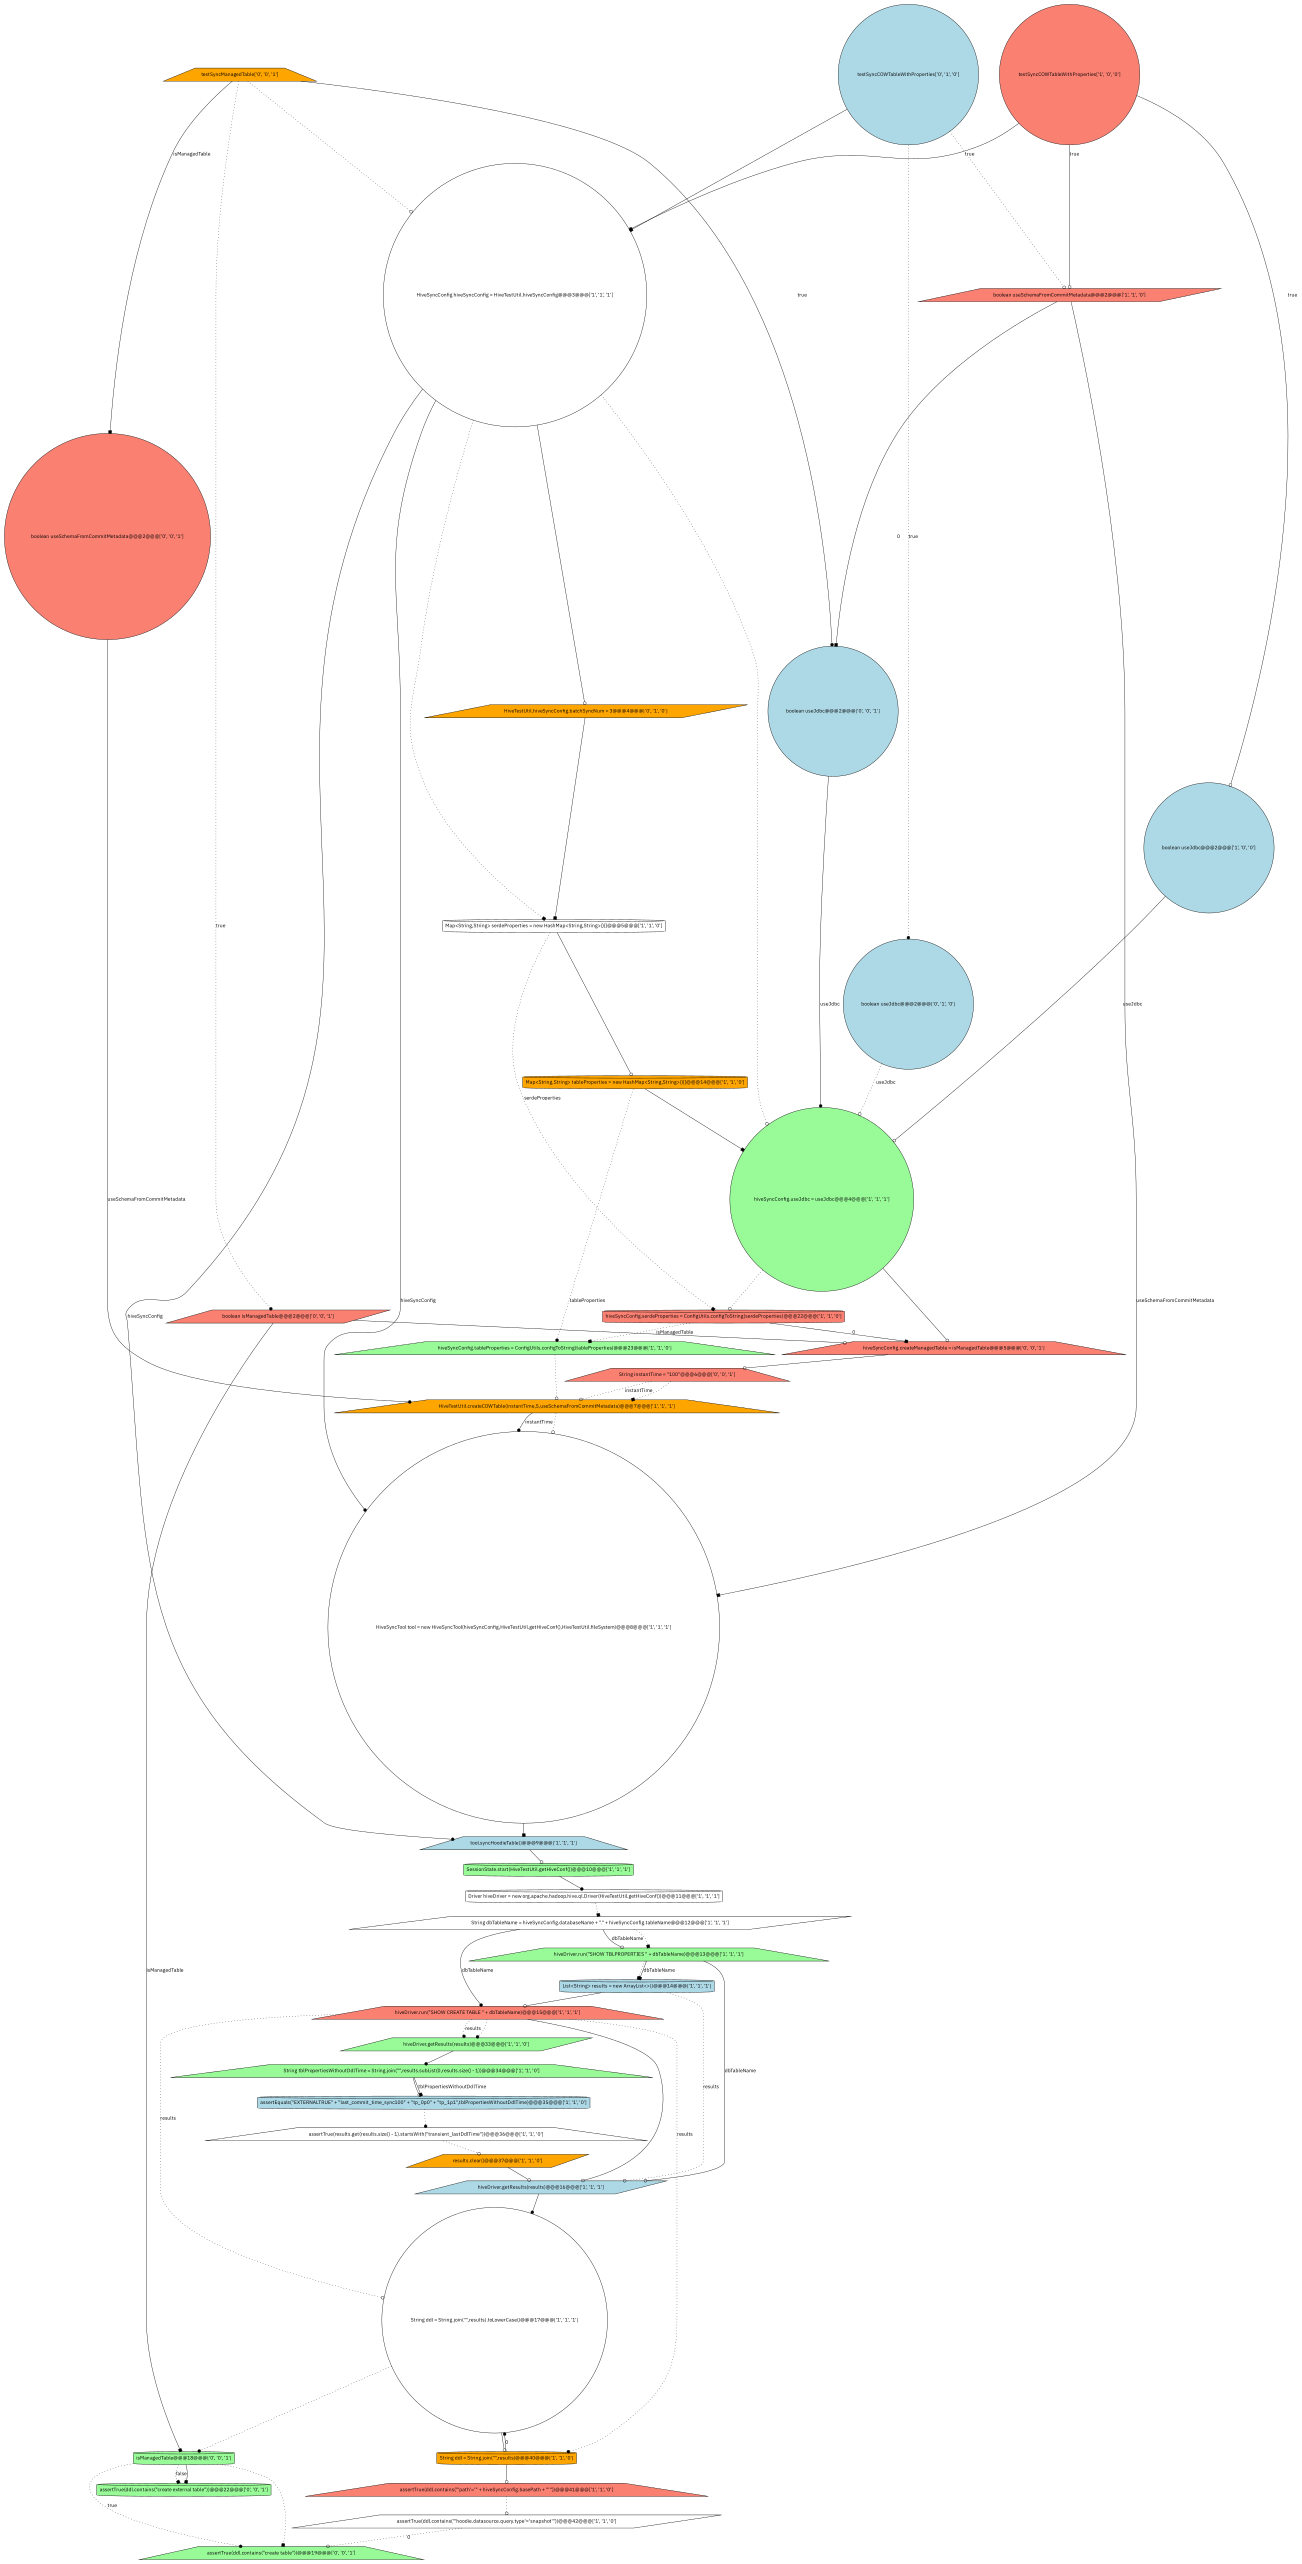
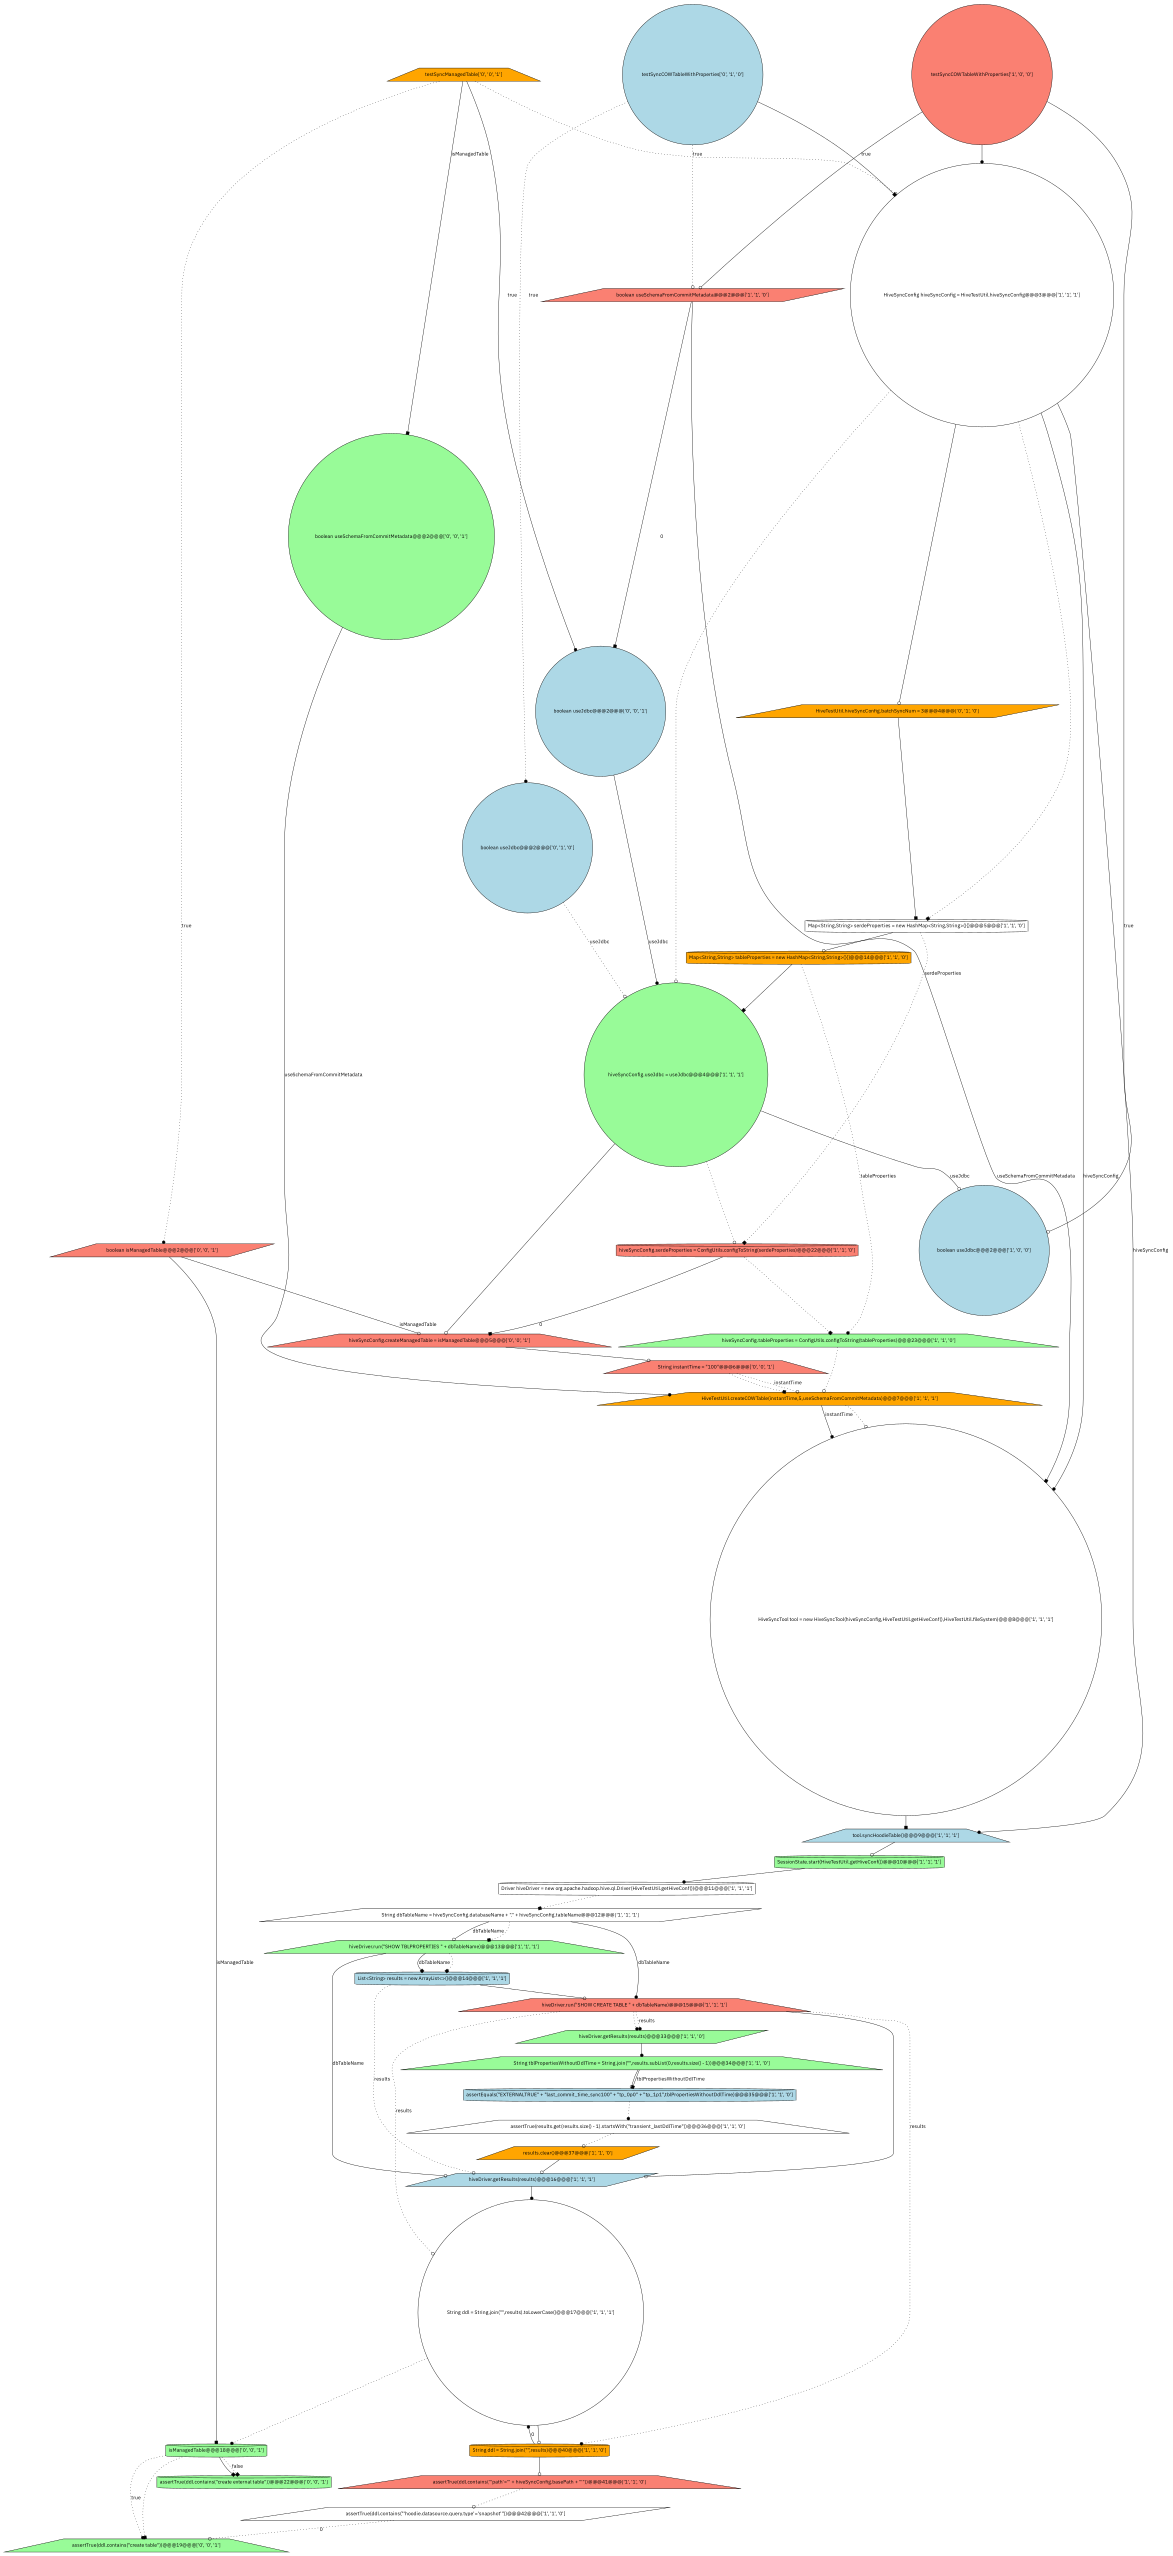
node "boolean useSchemaFromCommitMetadata@@@2@@@['0', '0', '1']": fillcolor salmon -> palegreen
edge "boolean useJdbc@@@2@@@['1', '0', '0']" -> "hiveSyncConfig.useJdbc = useJdbc@@@4@@@['1', '1', '1']": reversed
